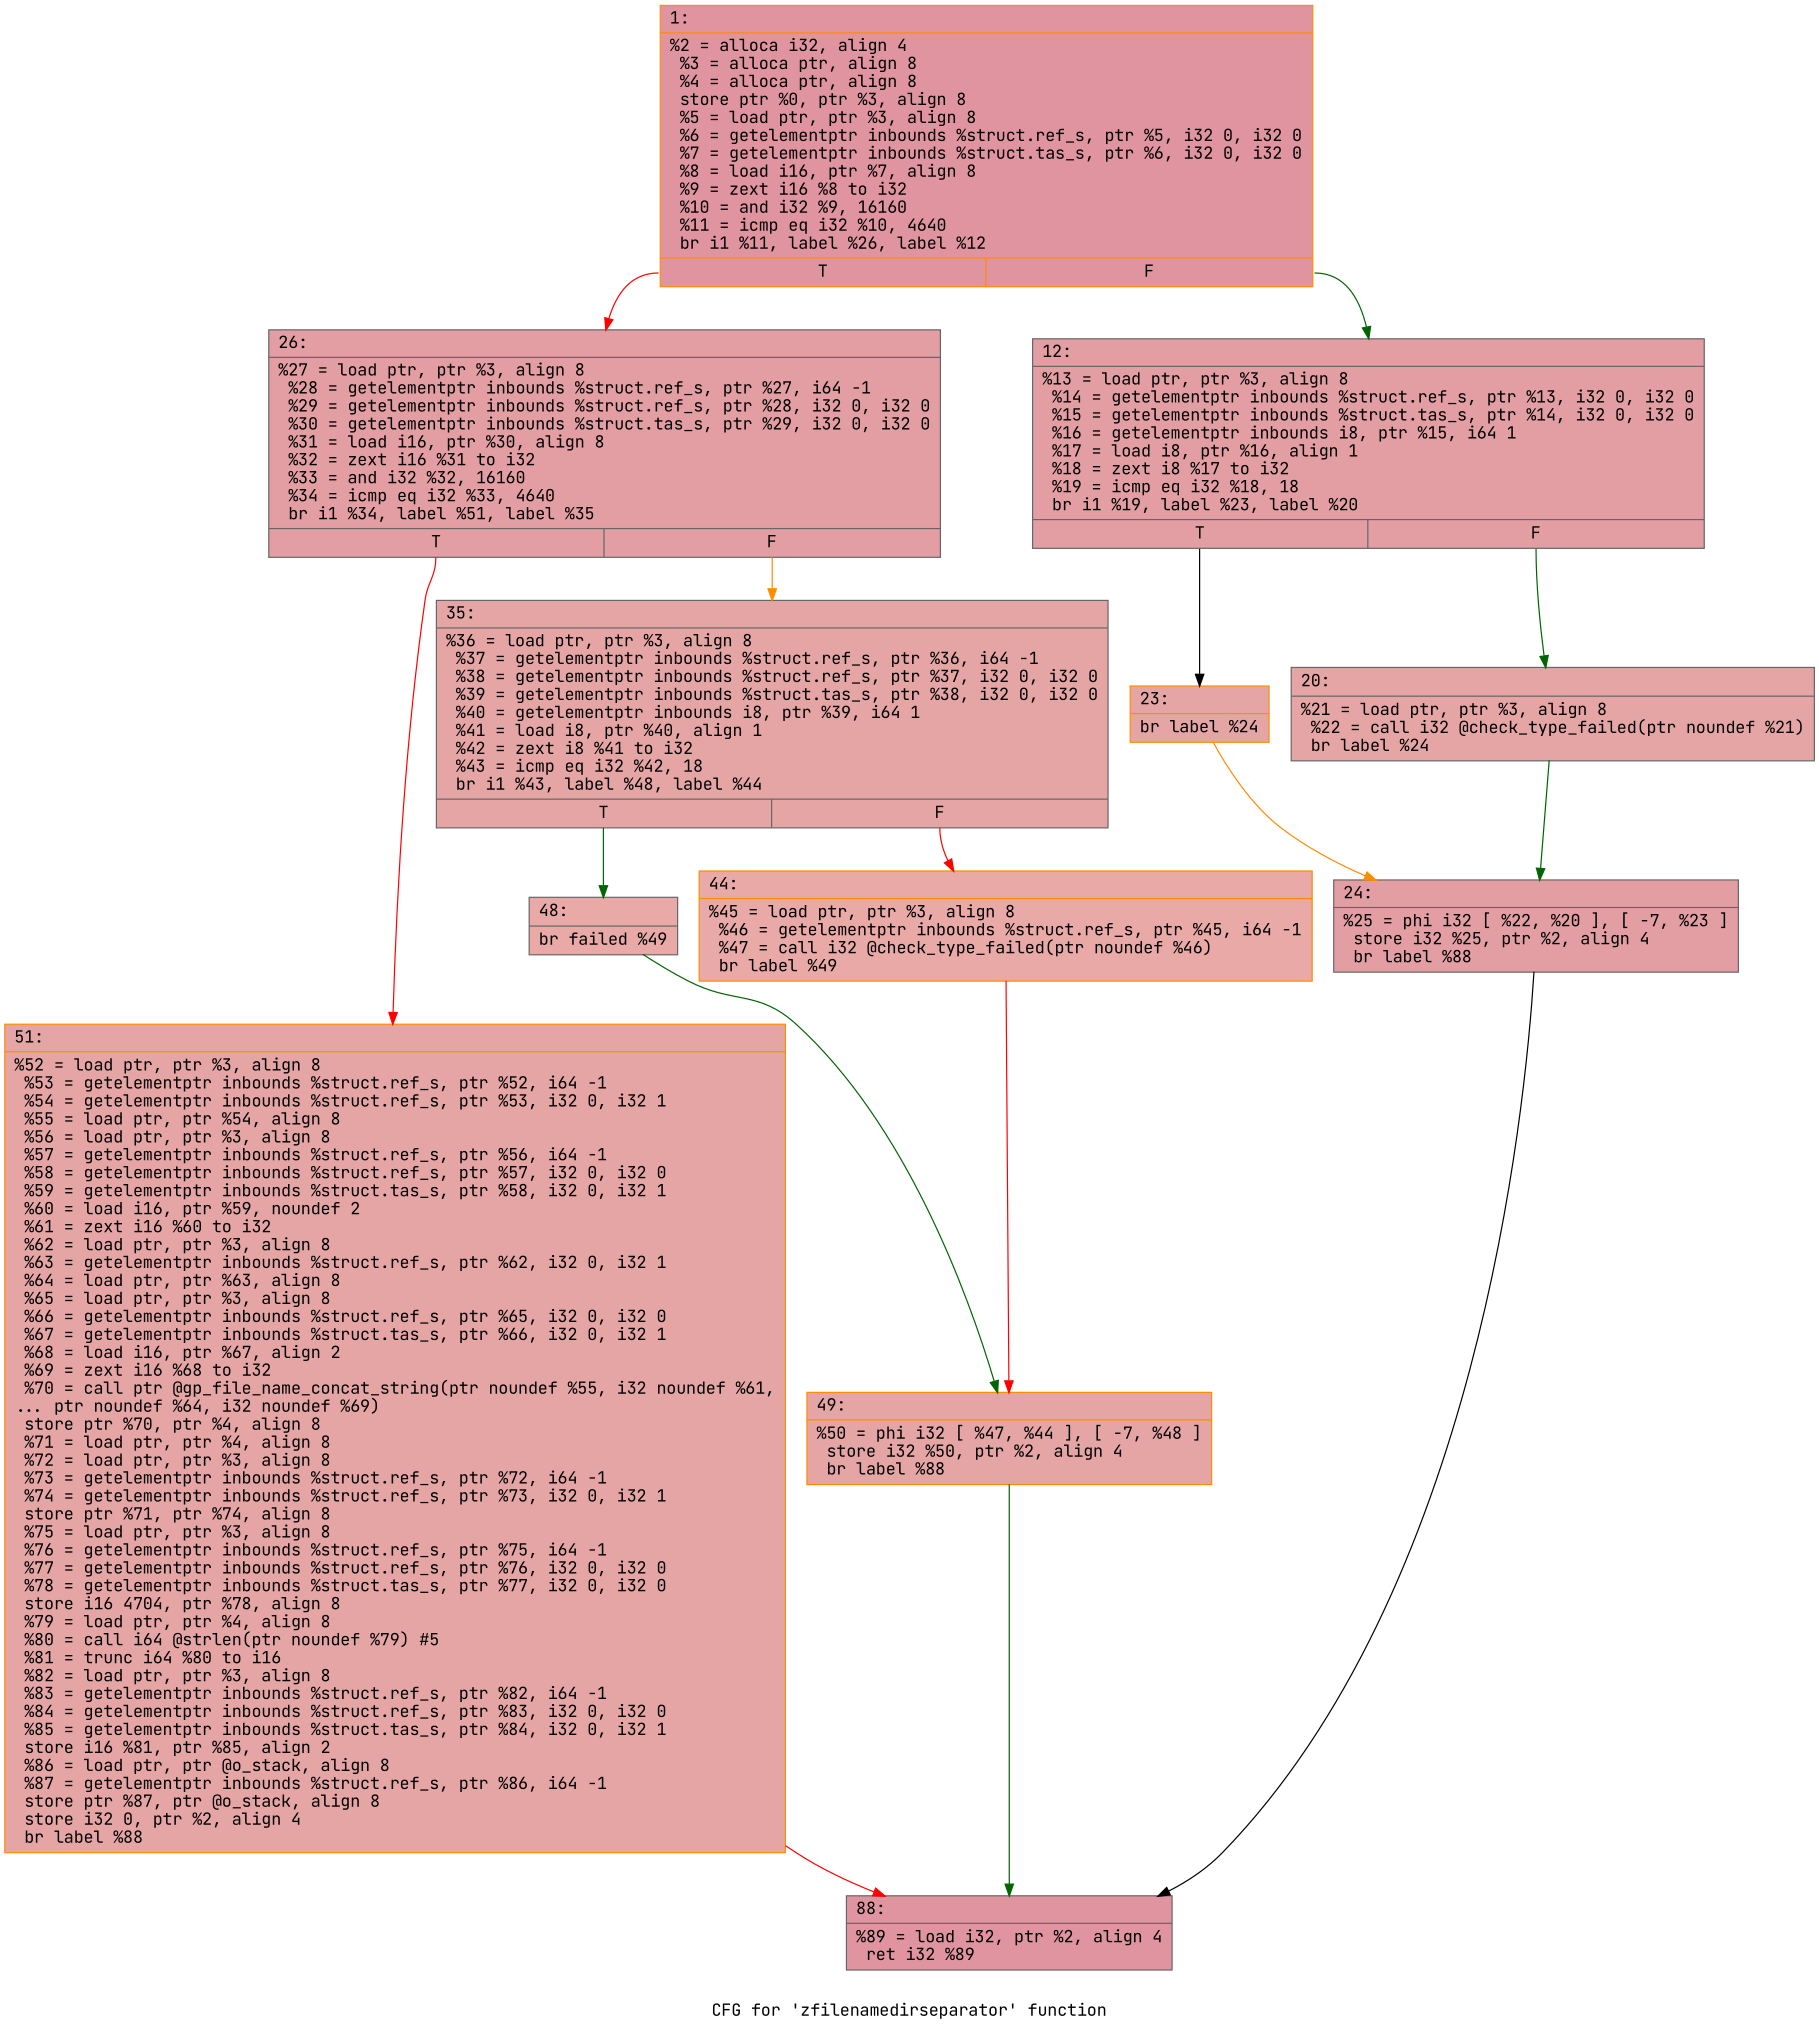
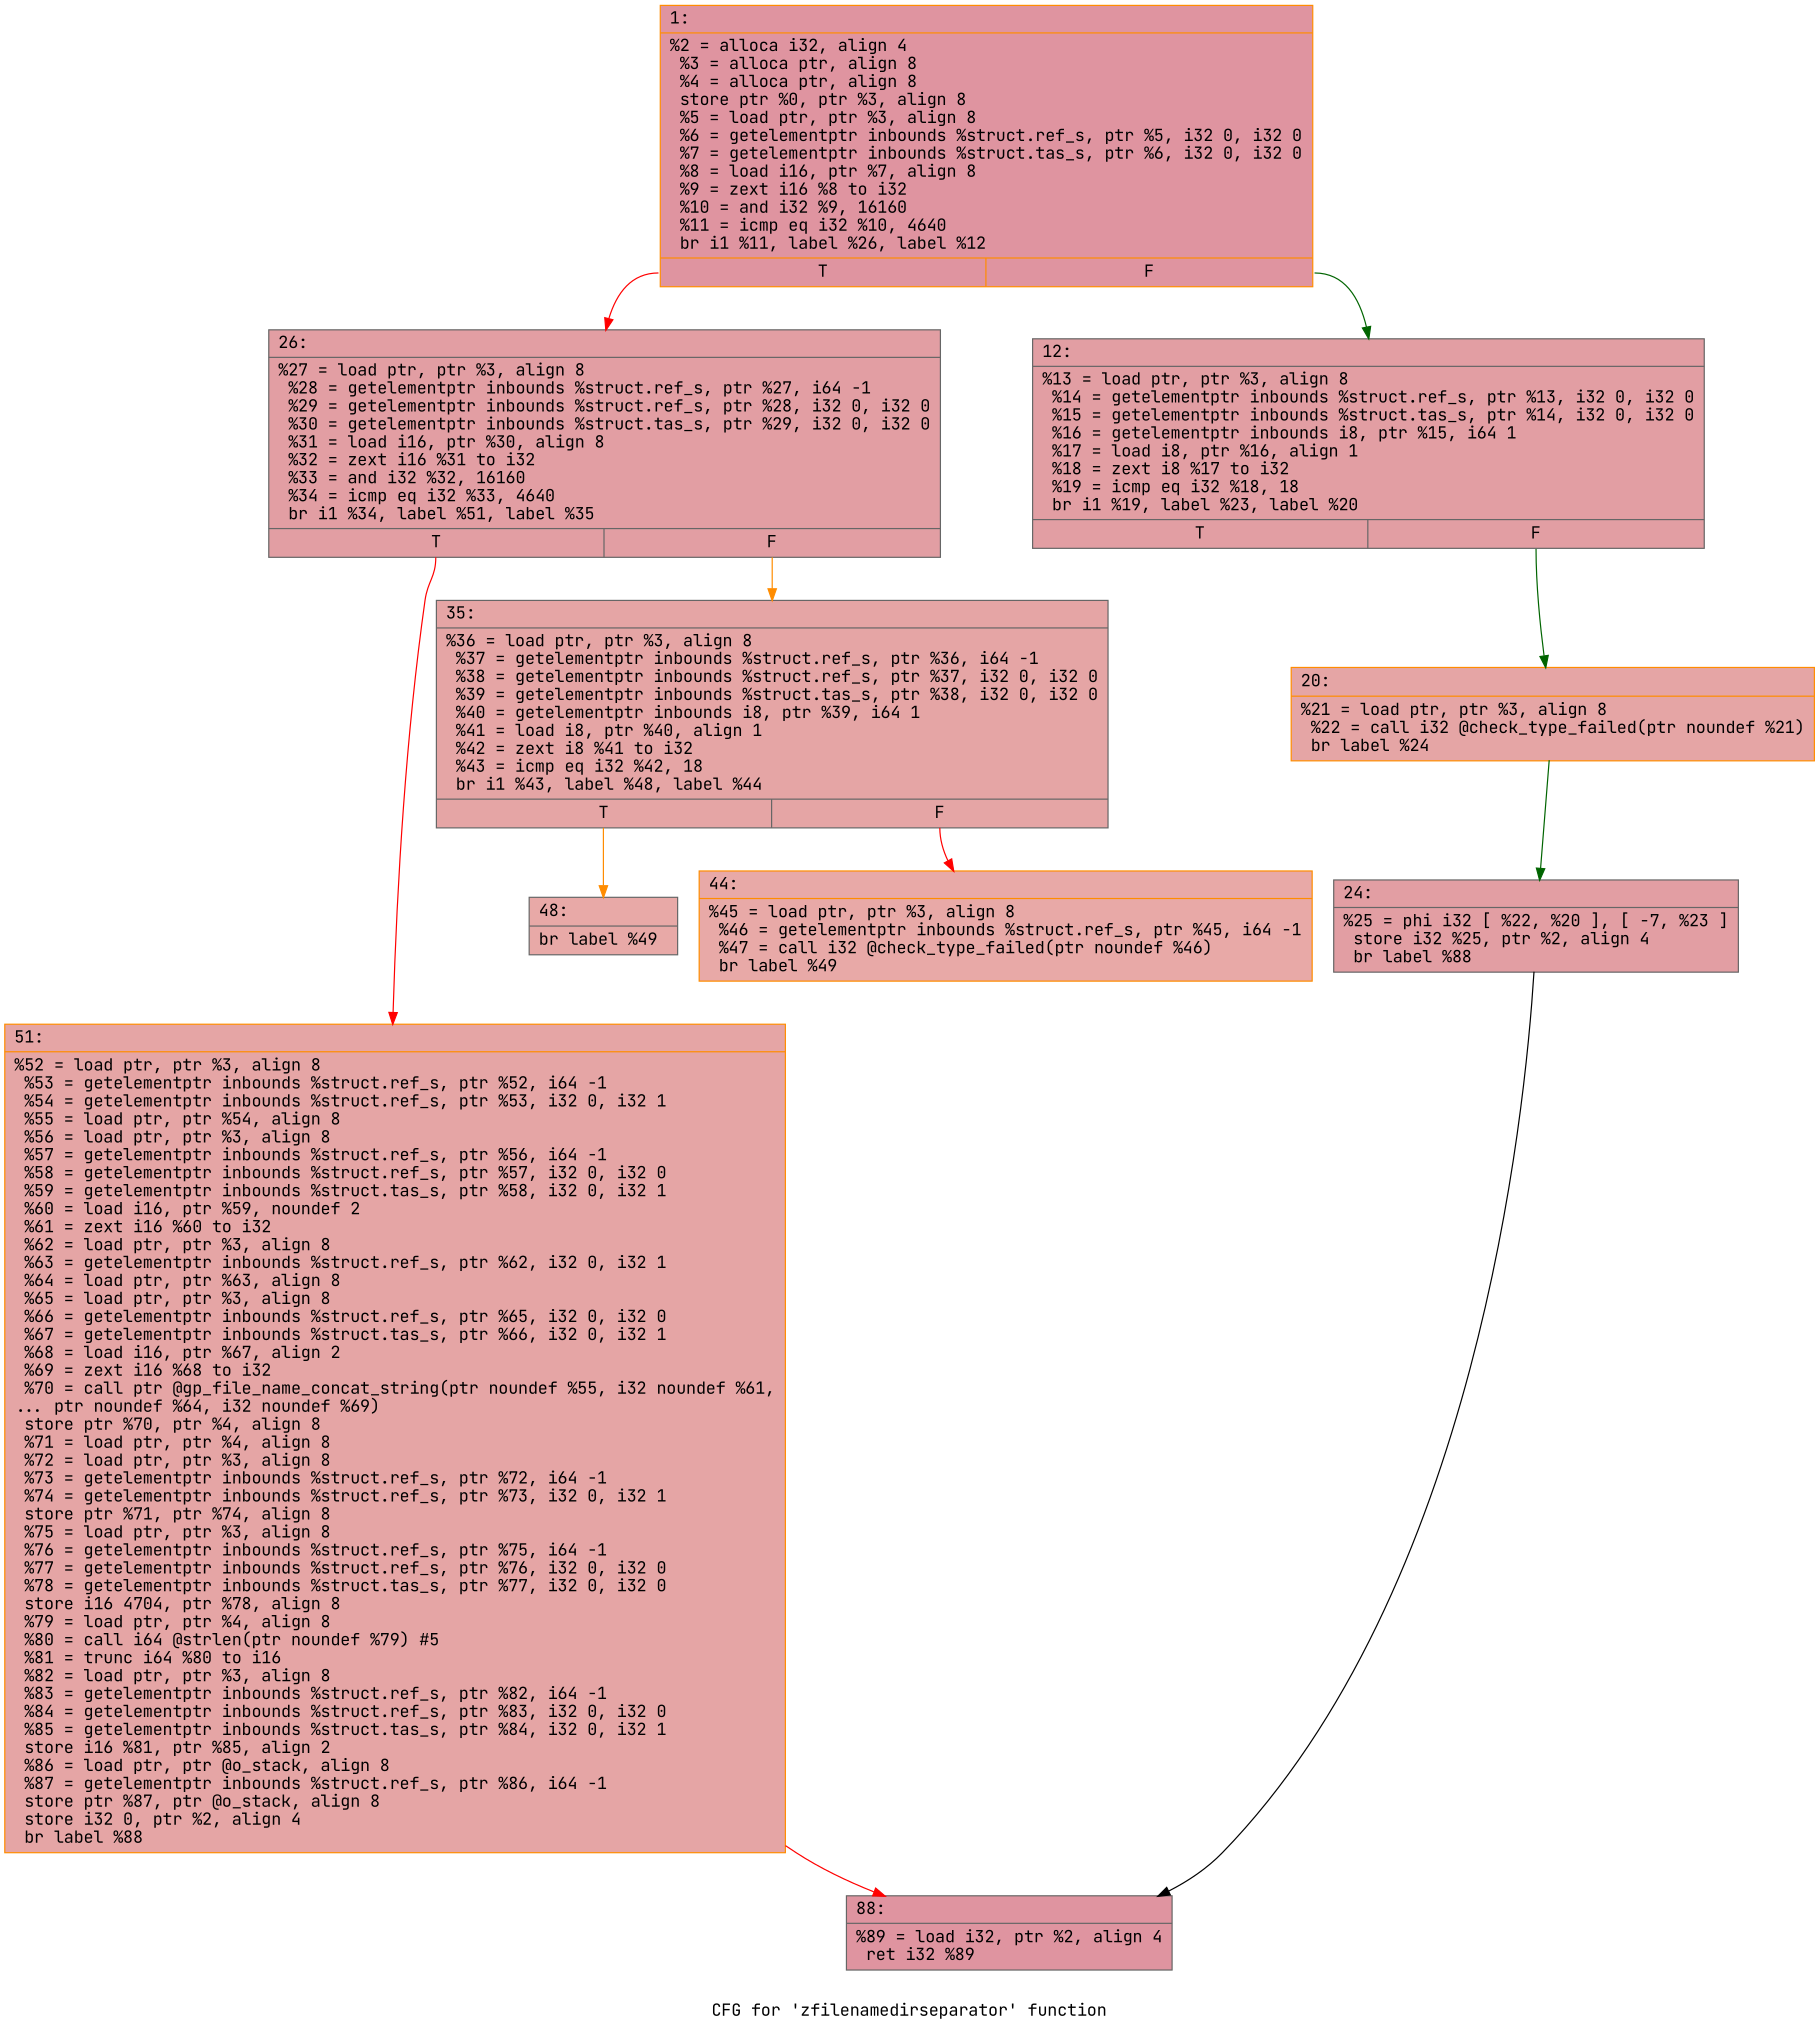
node "23:": removed
node "20:": color gray40 -> darkorange
edge "35:" -> "48:": color darkgreen -> darkorange
node "48:": text "br failed %49" -> "br label %49"
node "49:": removed
